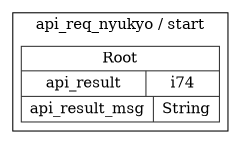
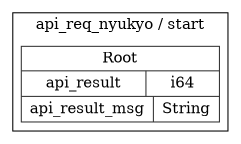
node "Root": text "i74" -> "i64"
